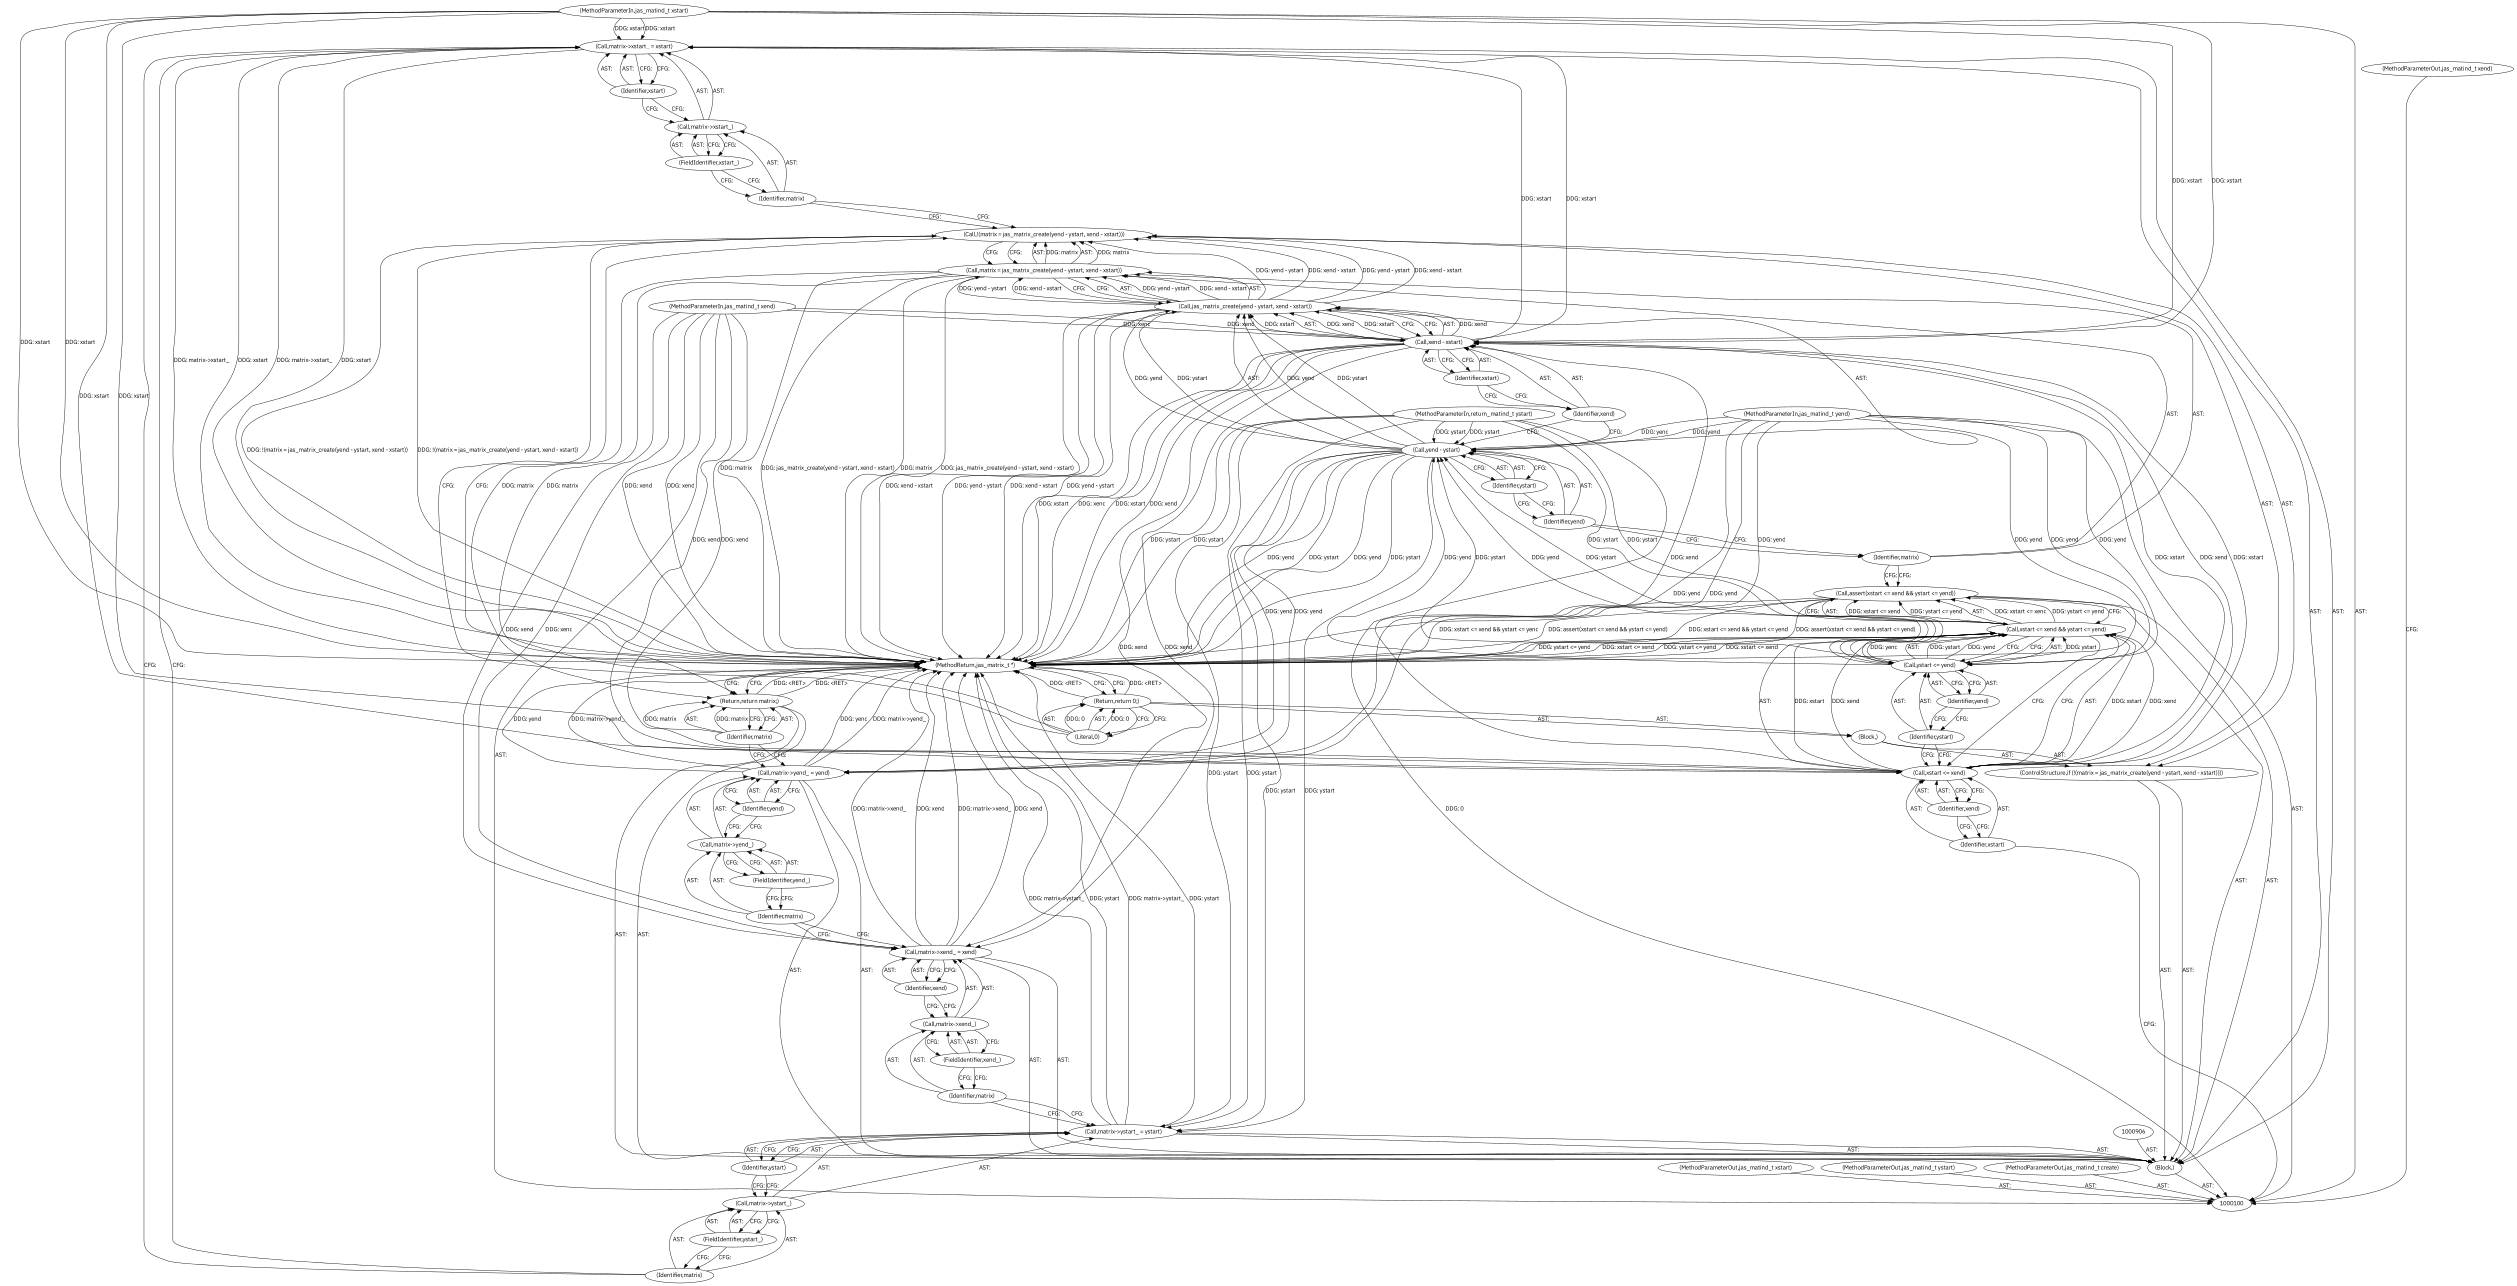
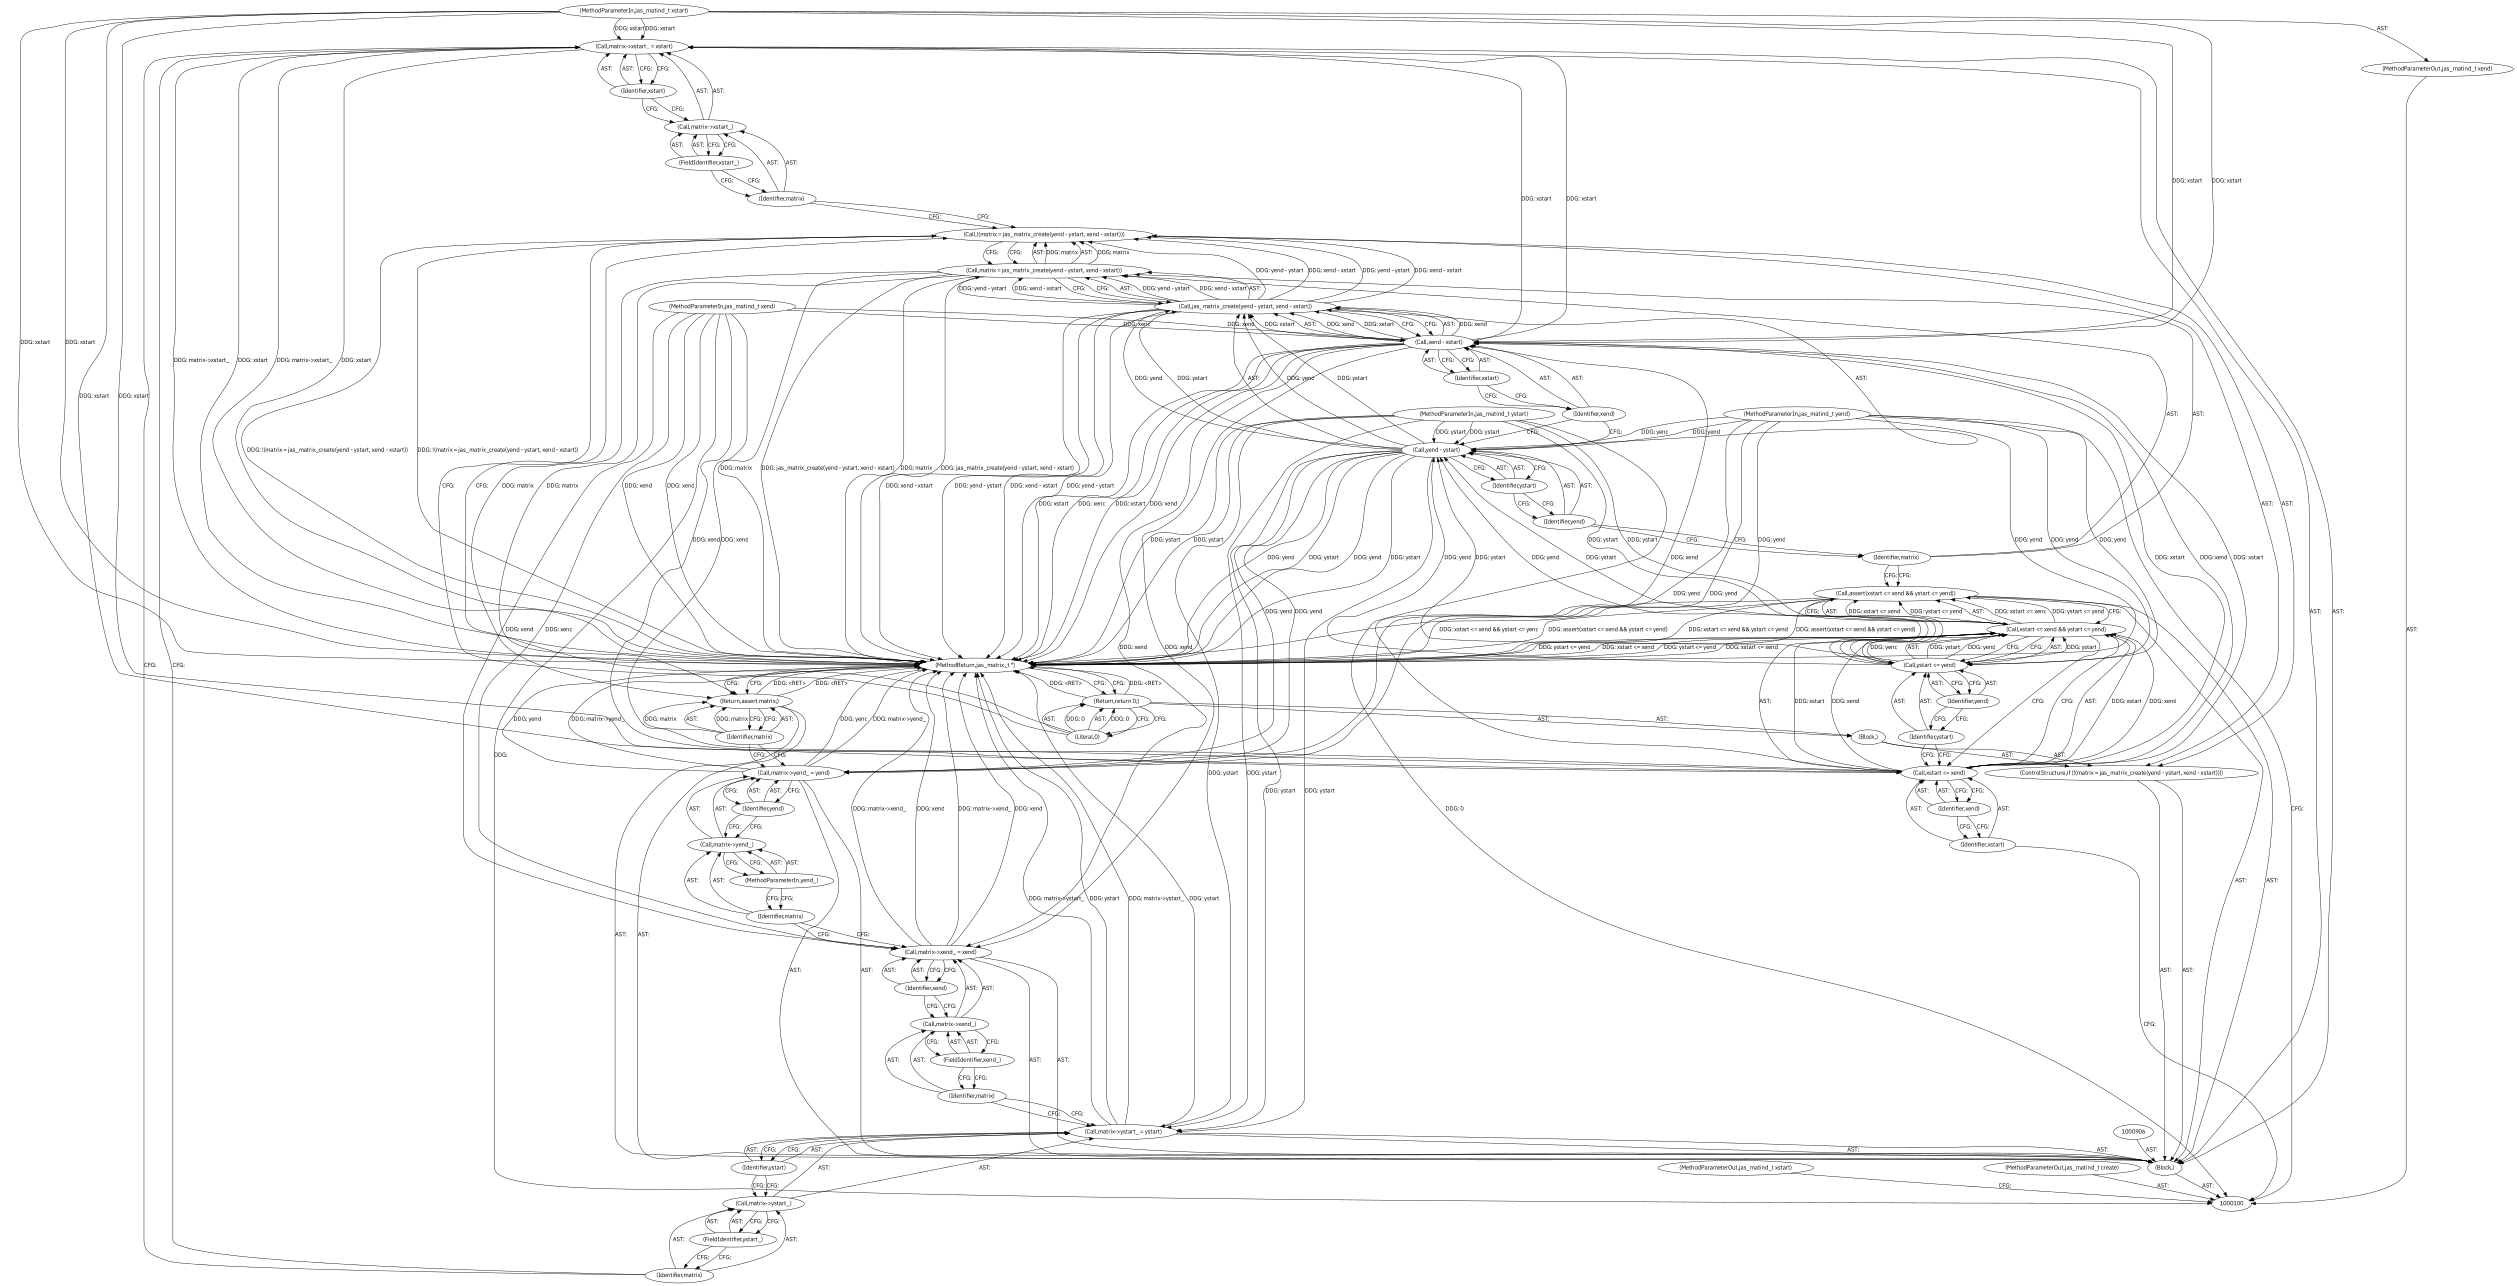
edge "(MethodParameterIn,jas_matind_t xstart)" -> "1000100": now "(MethodParameterIn,jas_matind_t xstart)" -> "(MethodParameterOut,jas_matind_t xend)"
node "(MethodParameterIn,return_matind_t ystart)": label "(MethodParameterIn,return_matind_t ystart)" -> "(MethodParameterIn,jas_matind_t ystart)"
edge "(MethodParameterOut,jas_matind_t xend)" -> "1000100": label "CFG: " -> "AST: "
node "(Return,return matrix;)": label "(Return,return matrix;)" -> "(Return,assert matrix;)"
edge "(MethodParameterIn,jas_matind_t xend)" -> "1000100": label "AST: " -> "DDG: "
edge "(MethodParameterIn,jas_matind_t yend)" -> "1000100": label "AST: " -> "CFG: "
node "(FieldIdentifier,yend_)": label "(FieldIdentifier,yend_)" -> "(MethodParameterIn,yend_)"
node "(MethodParameterOut,jas_matind_t ystart)": removed
edge "(MethodParameterOut,jas_matind_t xstart)" -> "1000100": label "AST: " -> "CFG: "
